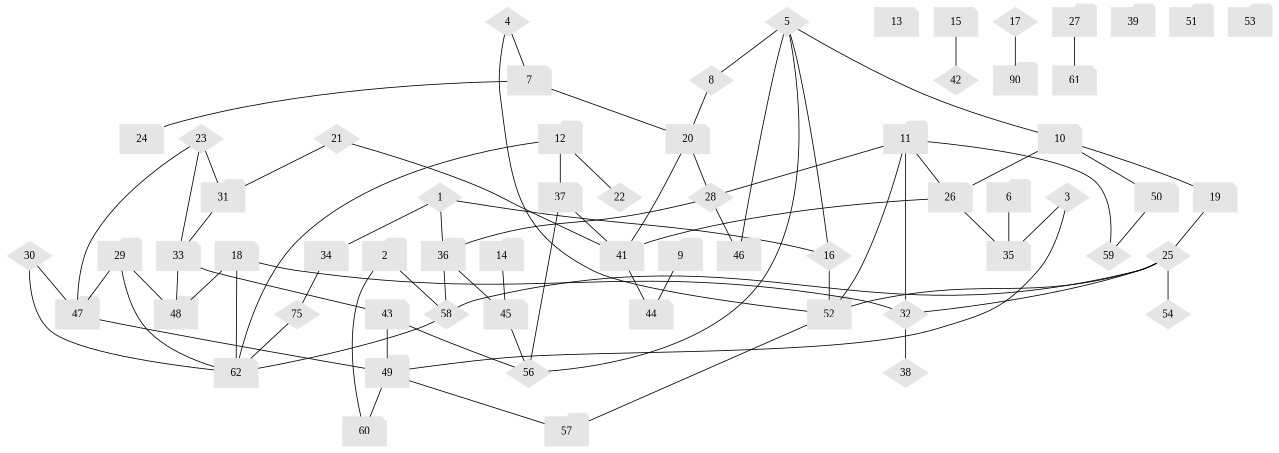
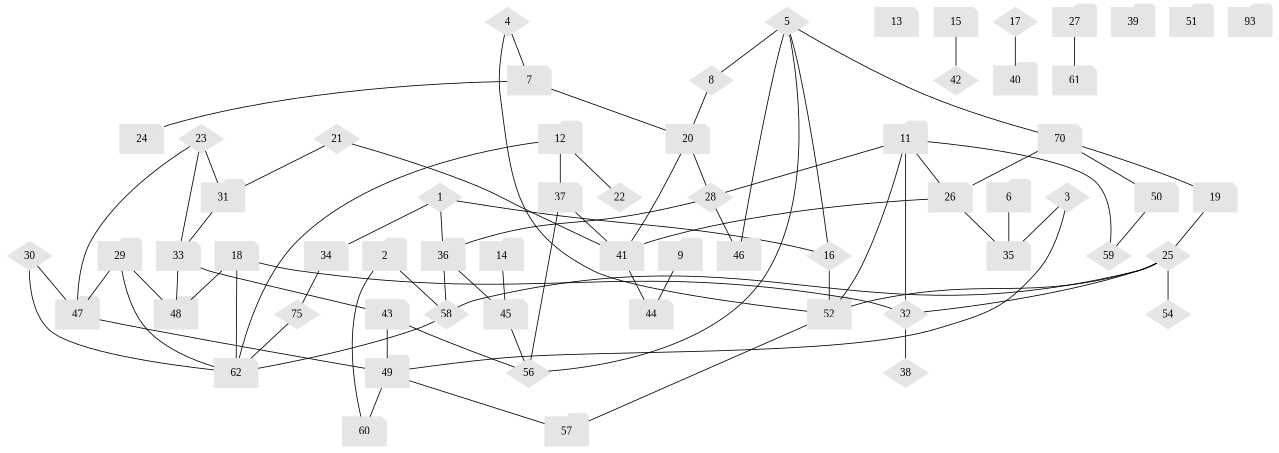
node "53": label "53" -> "93"
node "90": label "90" -> "40"
node "10": label "10" -> "70"
